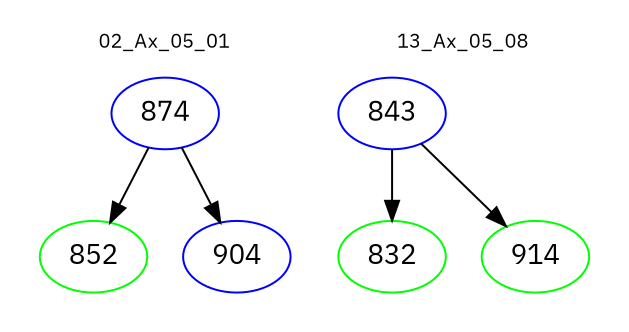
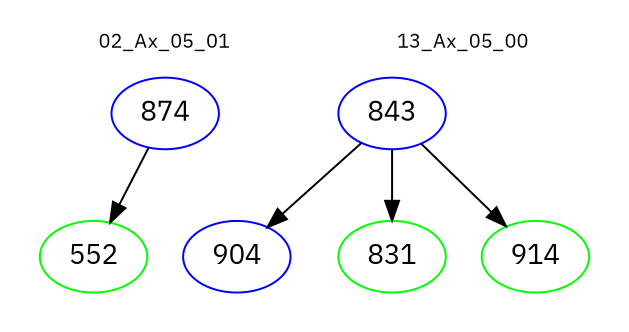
cluster "13_Ax_05_08": label "13_Ax_05_08" -> "13_Ax_05_00"
edge "874" -> "904": now "843" -> "904"
node "852": label "852" -> "552"
node "832": label "832" -> "831"
